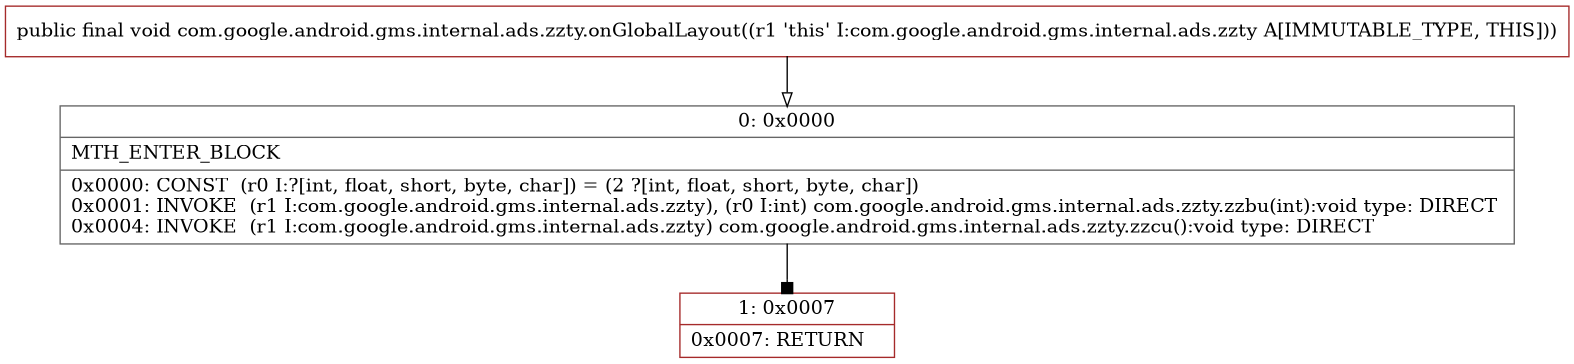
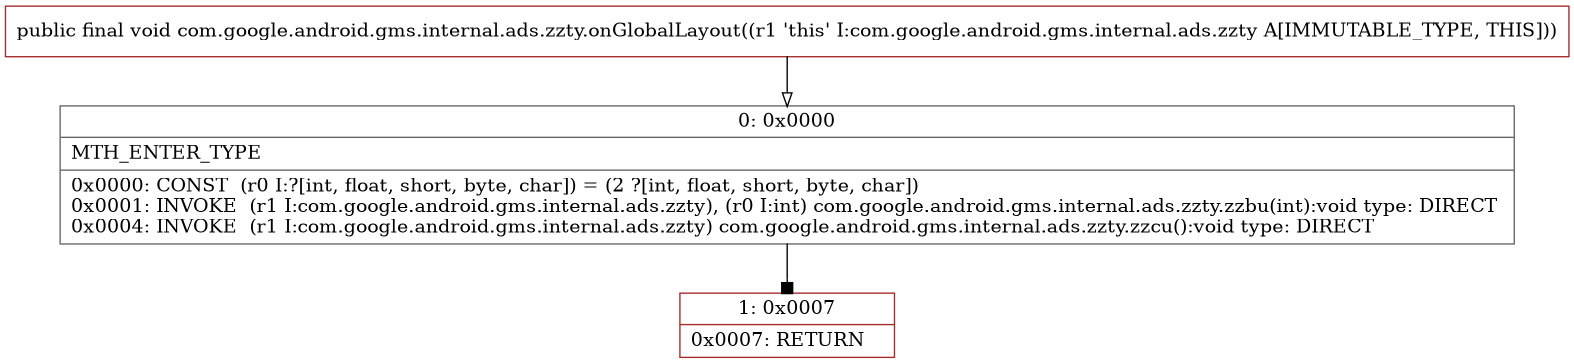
node "0: 0x0000": text "MTH_ENTER_BLOCK" -> "MTH_ENTER_TYPE"
